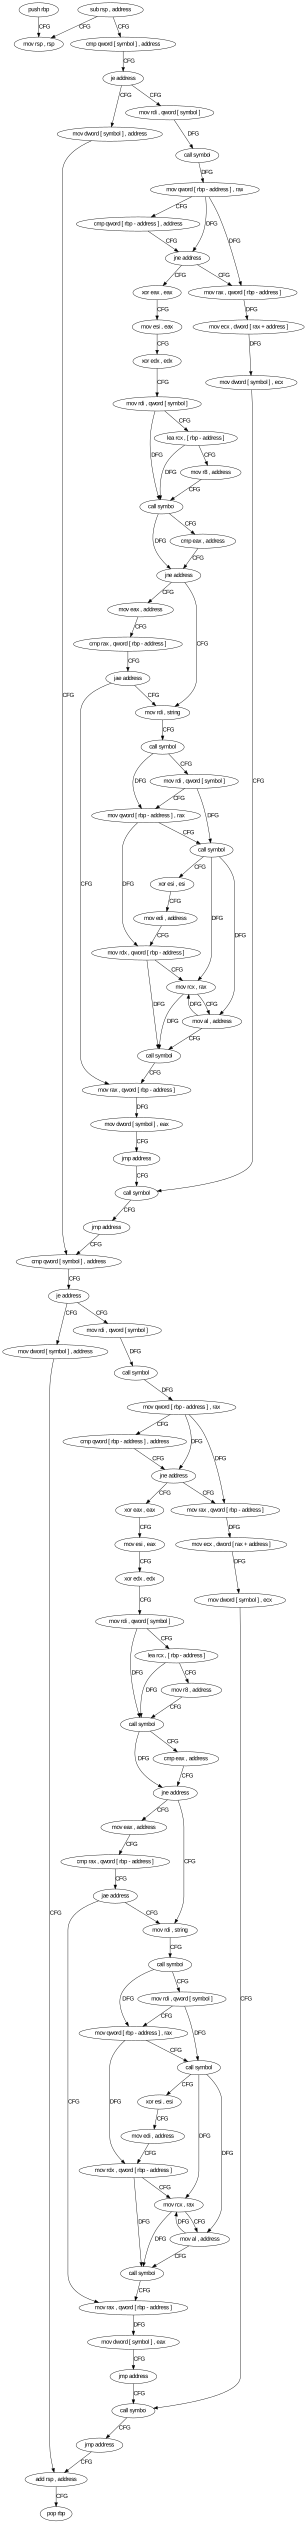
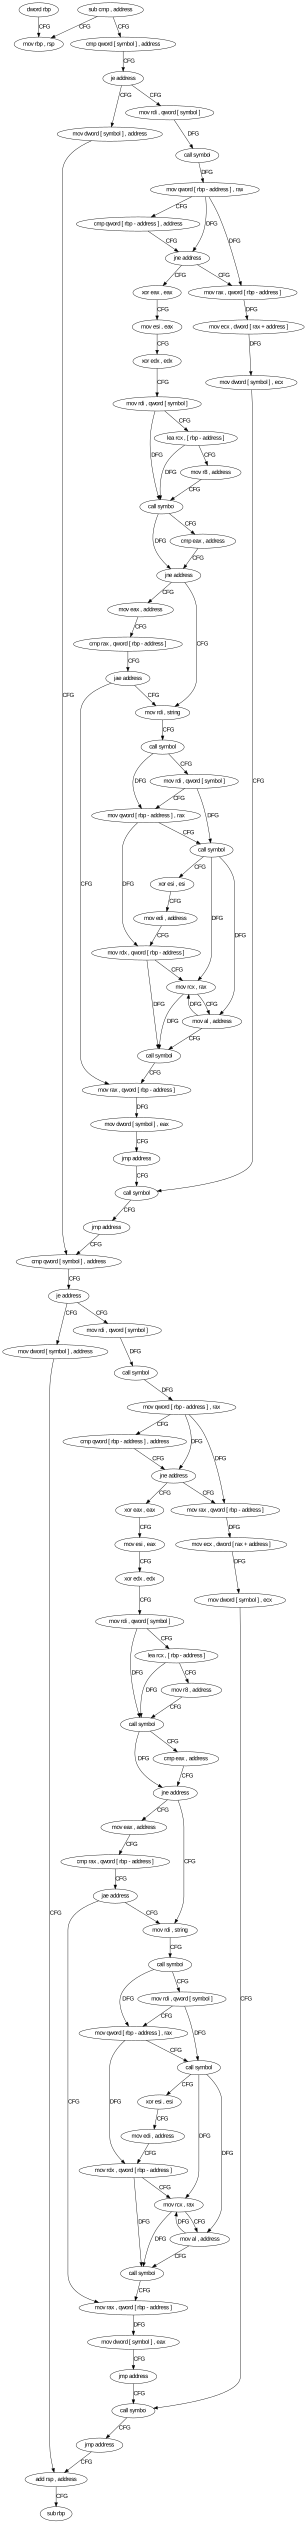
node "push rbp": label "push rbp" -> "dword rbp"
node "sub rsp , address": label "sub rsp , address" -> "sub cmp , address"
node "mov rsp , rsp": label "mov rsp , rsp" -> "mov rbp , rsp"
node "pop rbp": label "pop rbp" -> "sub rbp"
